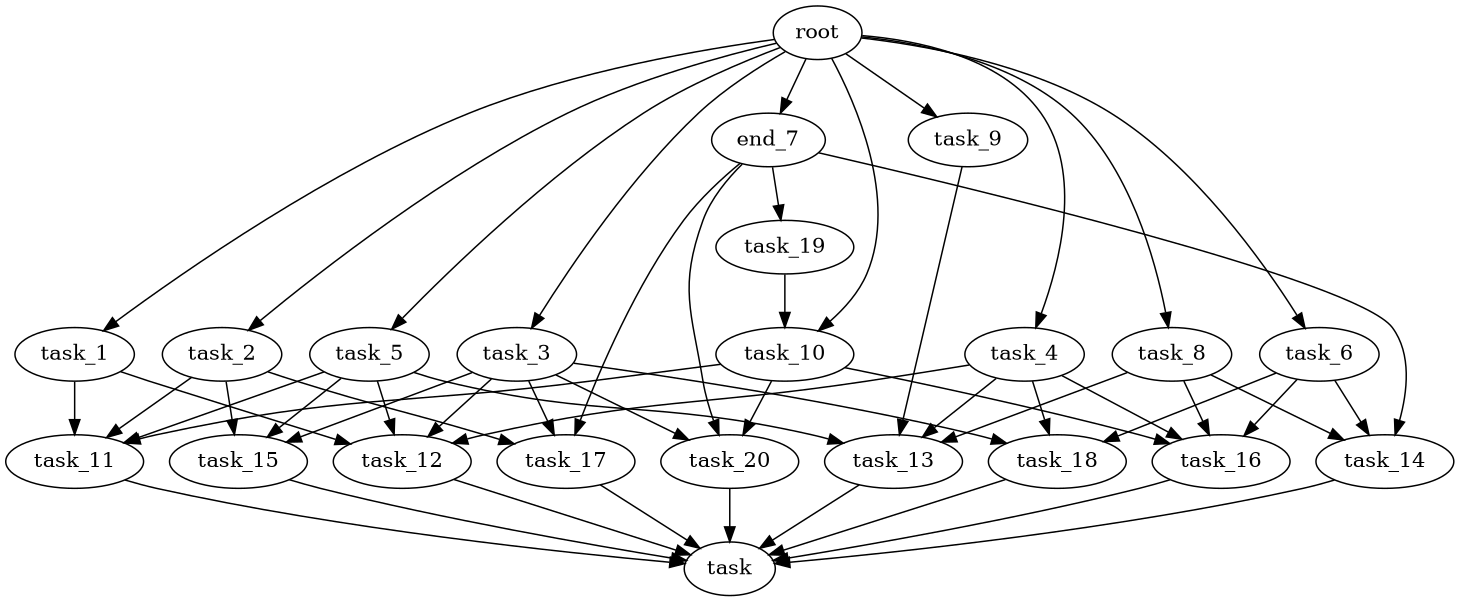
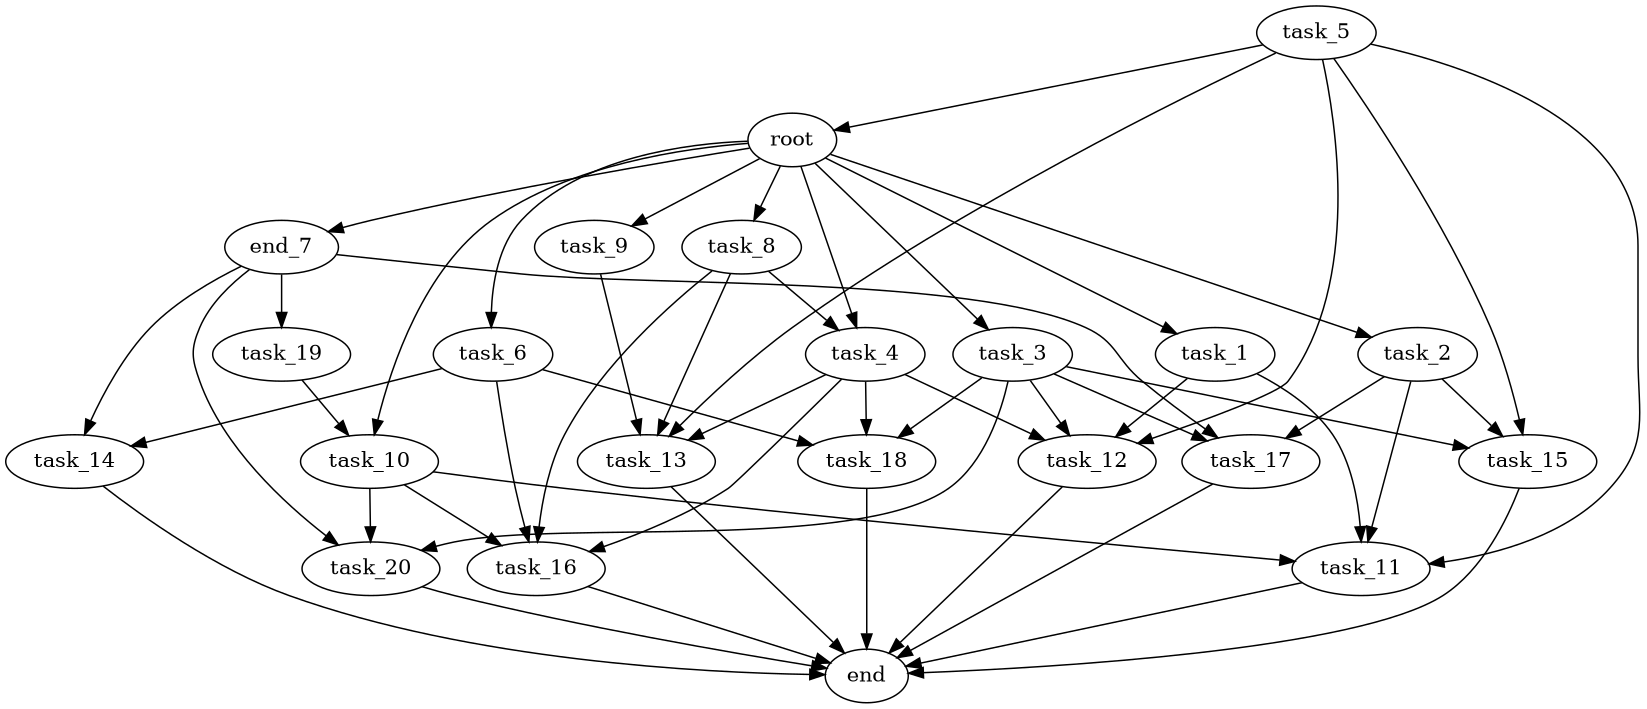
edge "root" -> "task_5": reversed
edge "task_8" -> "task_14": now "task_8" -> "task_4"
node "task": label "task" -> "end"
